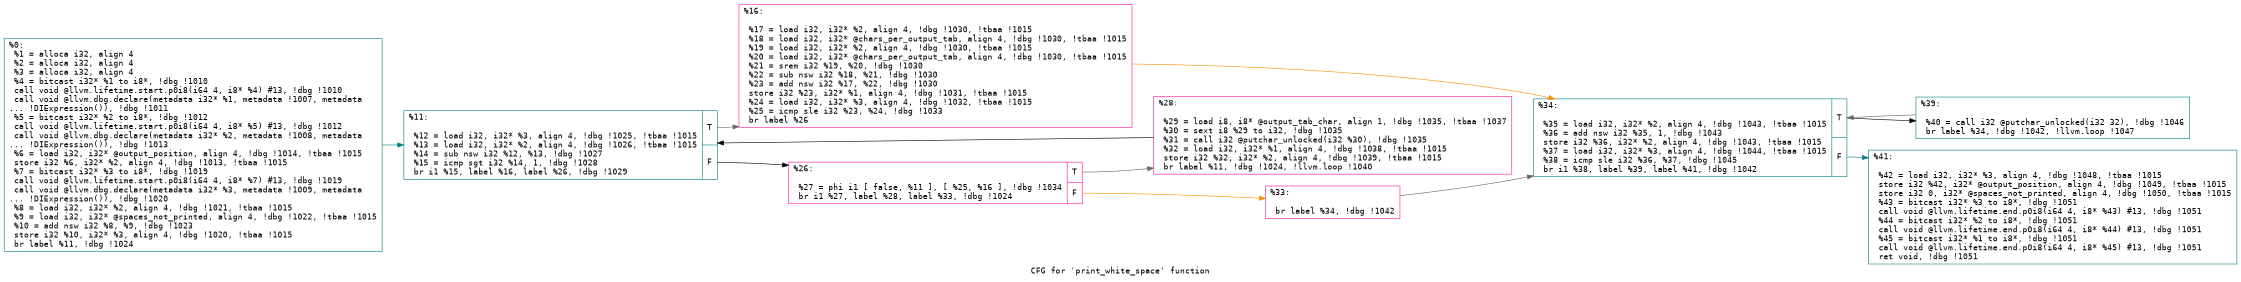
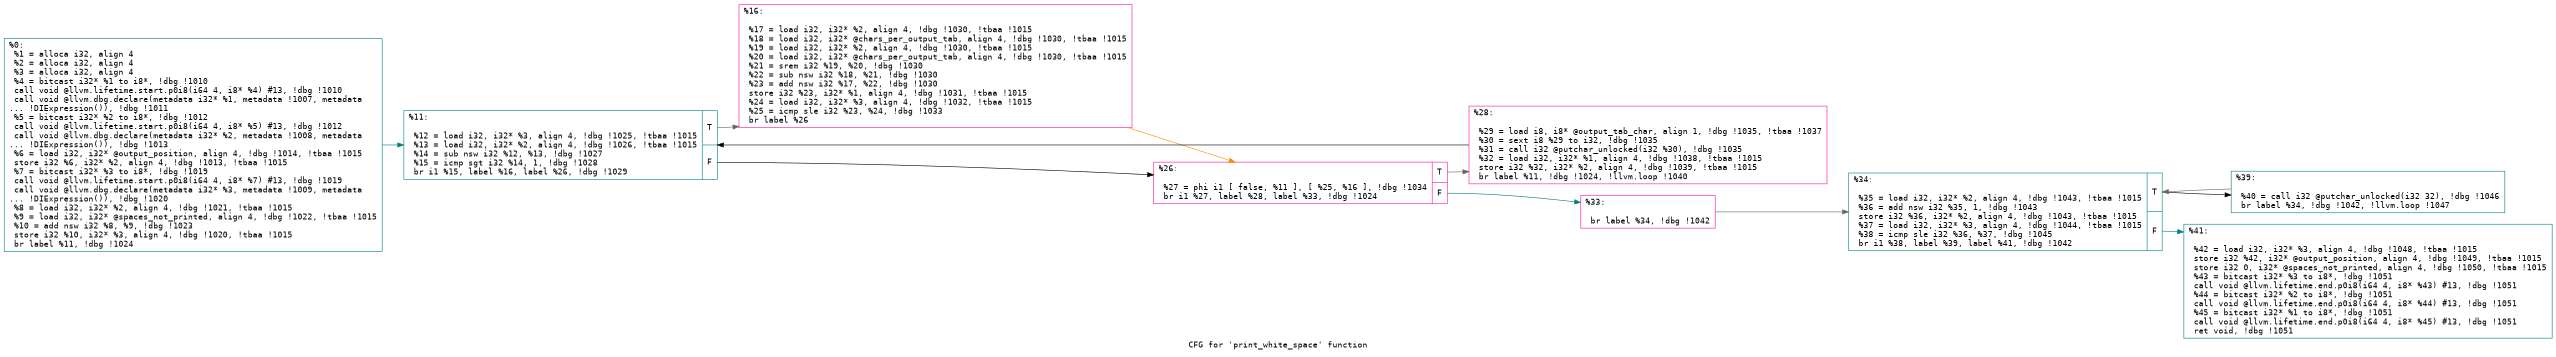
edge "%16:" -> "%34:": now "%16:" -> "%26:"
edge "%26:" -> "%33:": color darkorange -> teal
